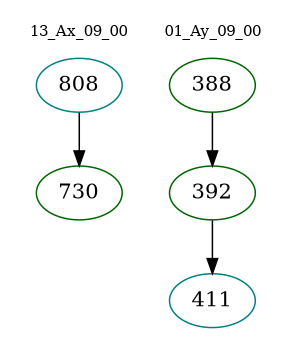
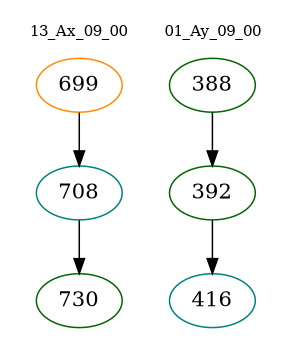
node "699": added
node "808": label "808" -> "708"
node "411": label "411" -> "416"
